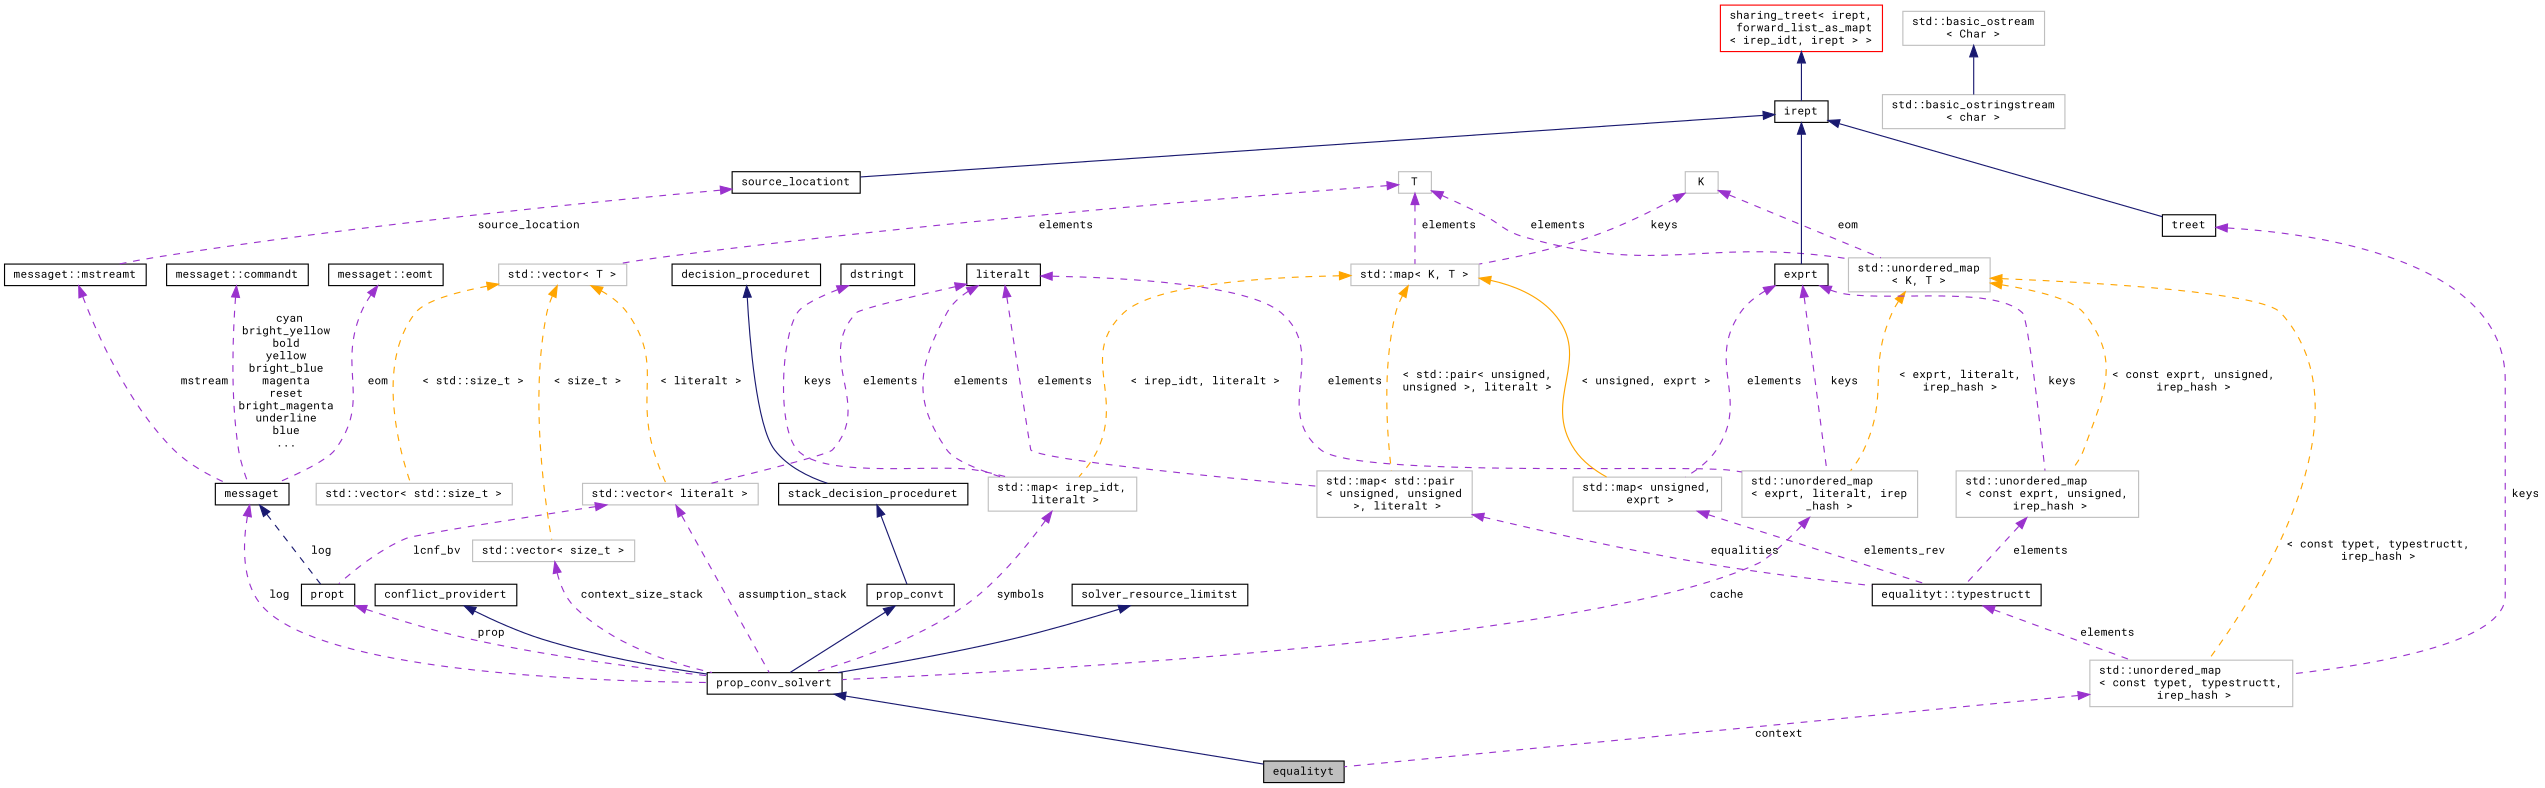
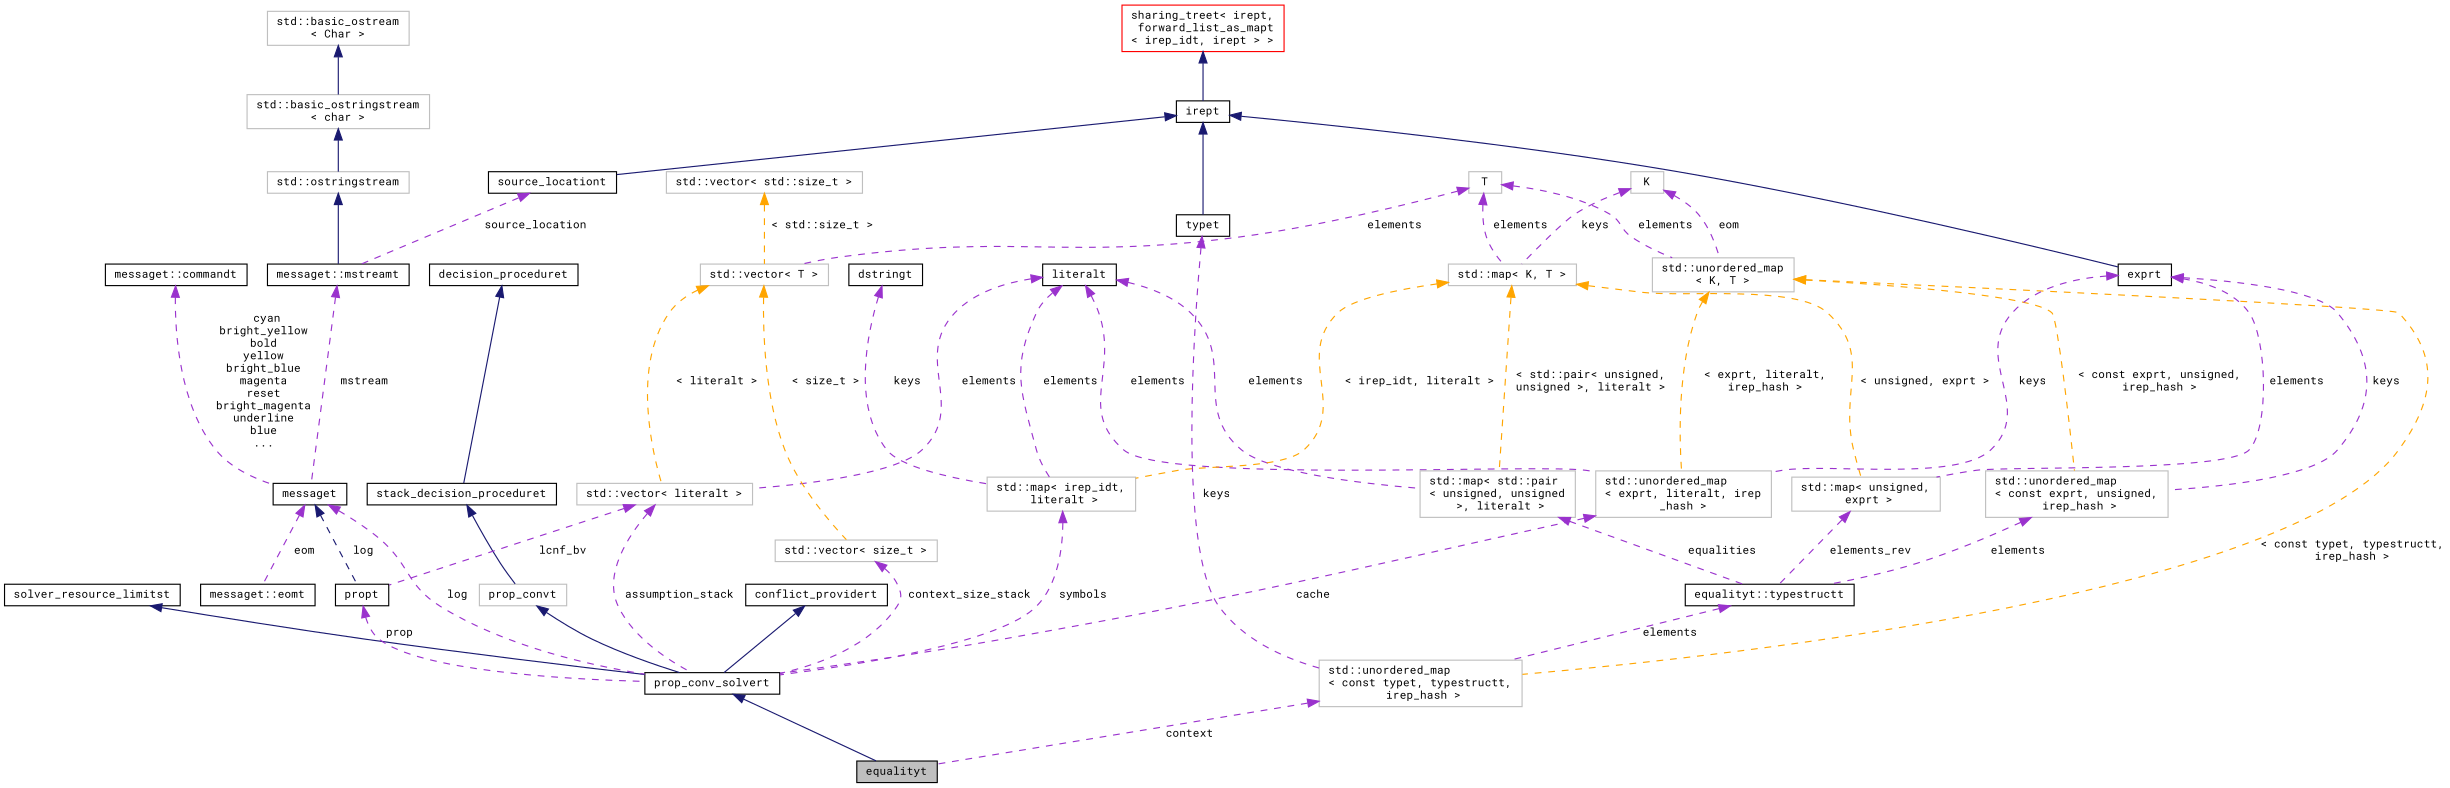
node "std::ostringstream": added
node "treet": label "treet" -> "typet"
edge "std::vector< std::size_t >" -> "std::vector< T >": reversed
edge "std::map< unsigned, exprt >" -> "std::map< K, T >": style solid -> dashed
edge "messaget" -> "messaget::eomt": reversed
node "prop_convt": color black -> grey75
